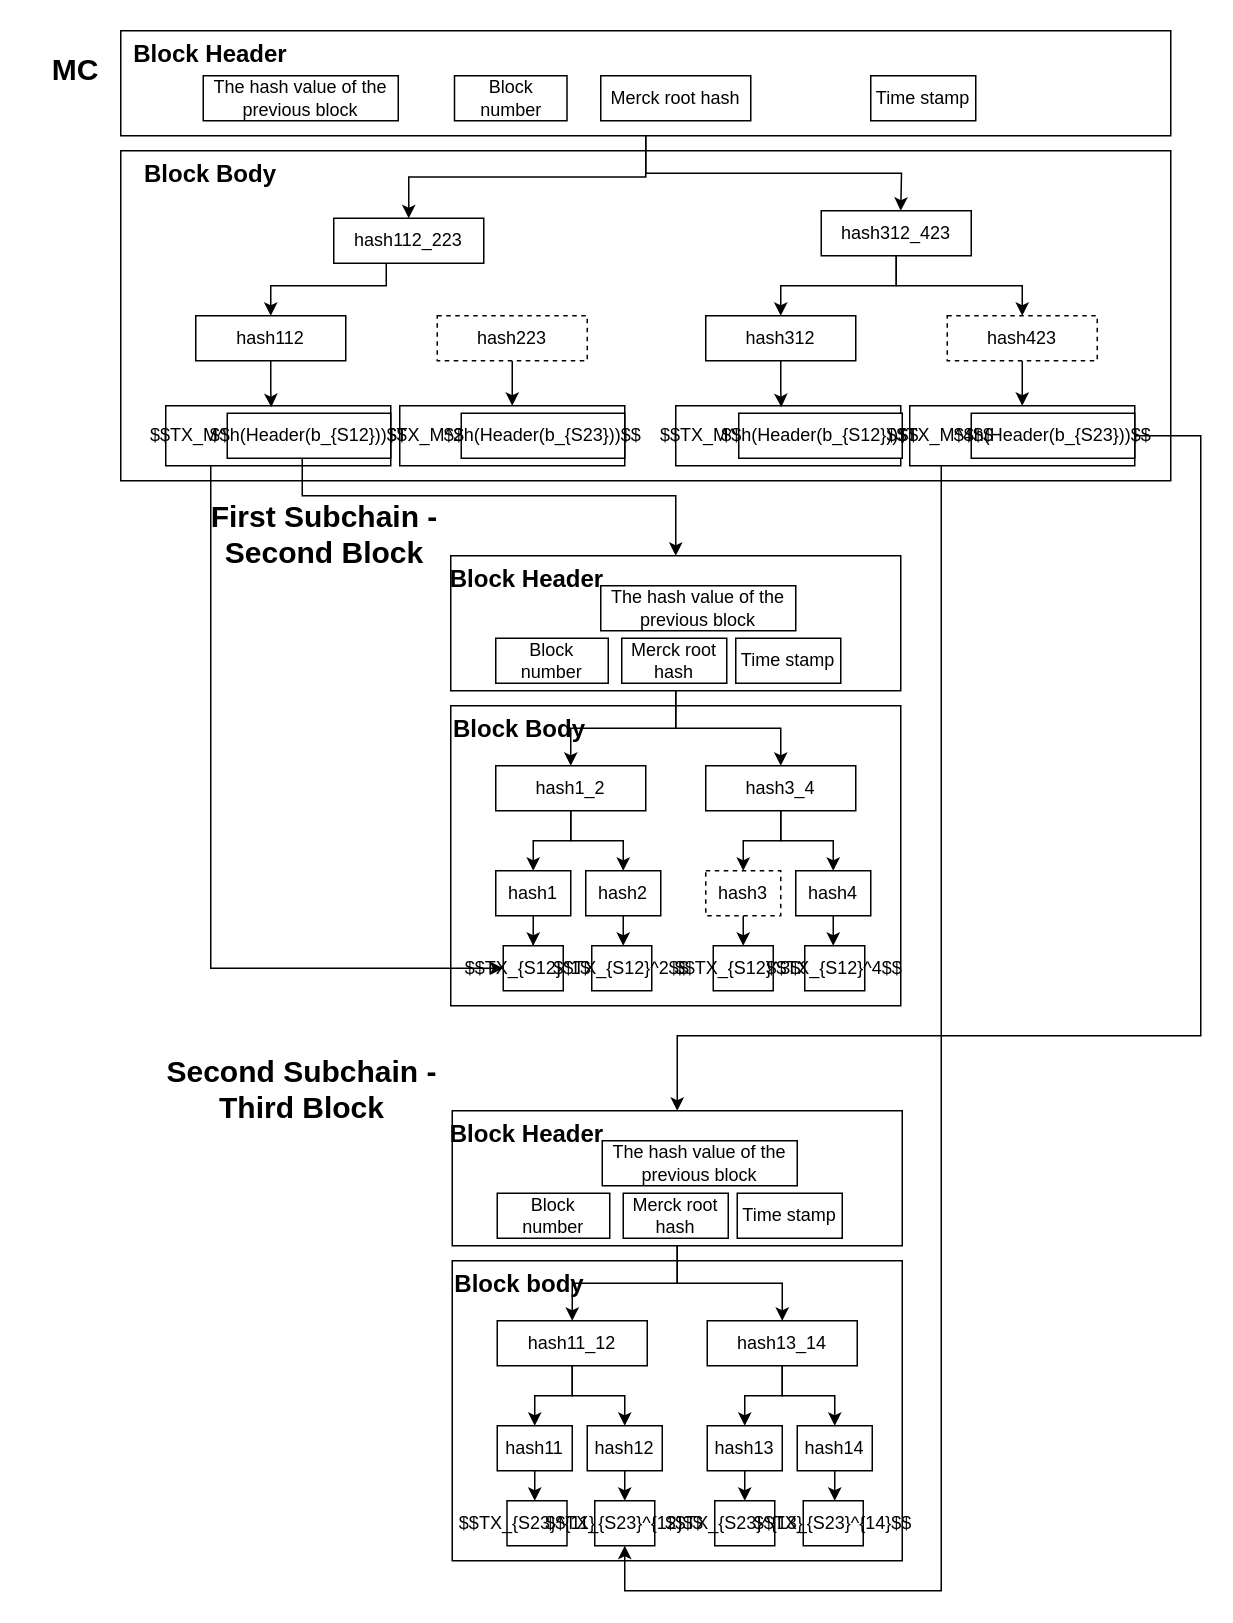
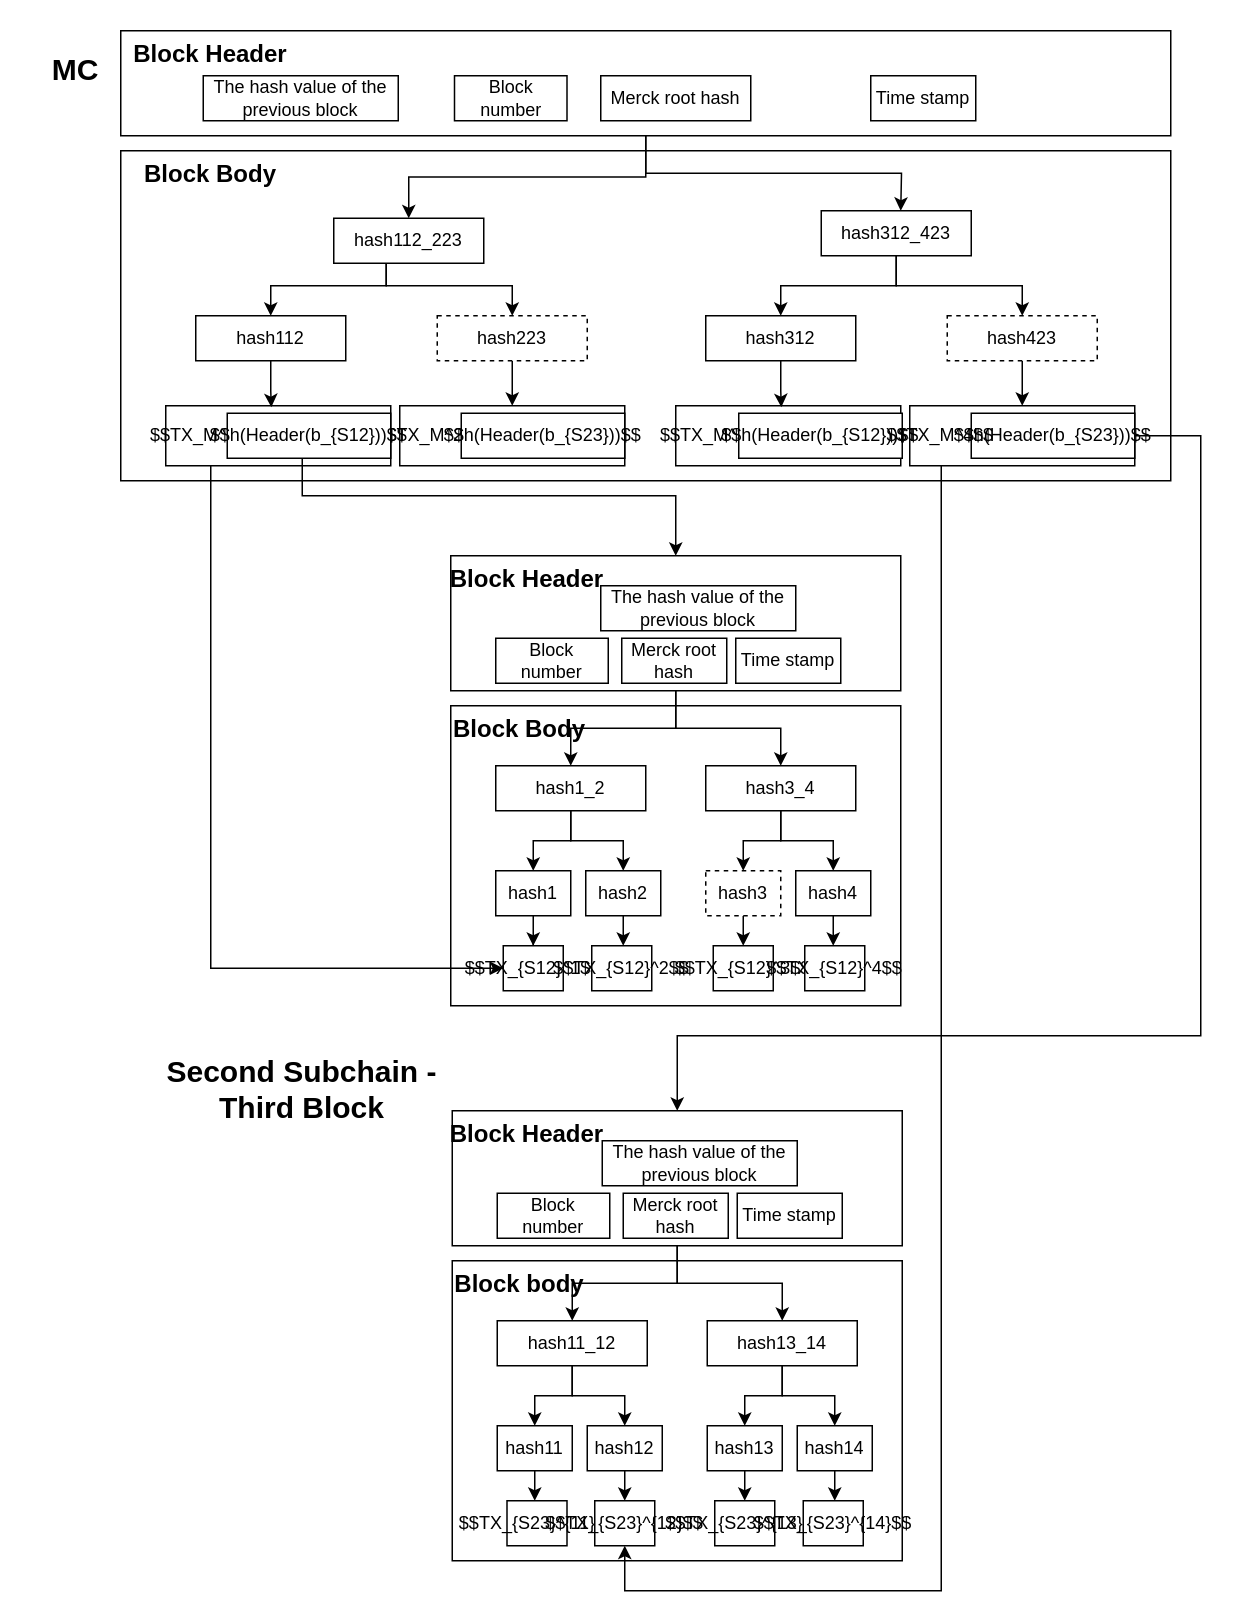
edge "hash112_223" -> "hash223": added
node "First Subchain - Second Block": removed
